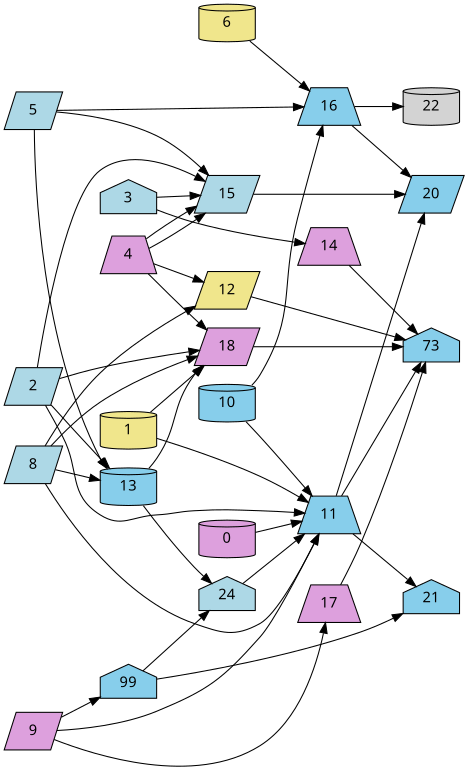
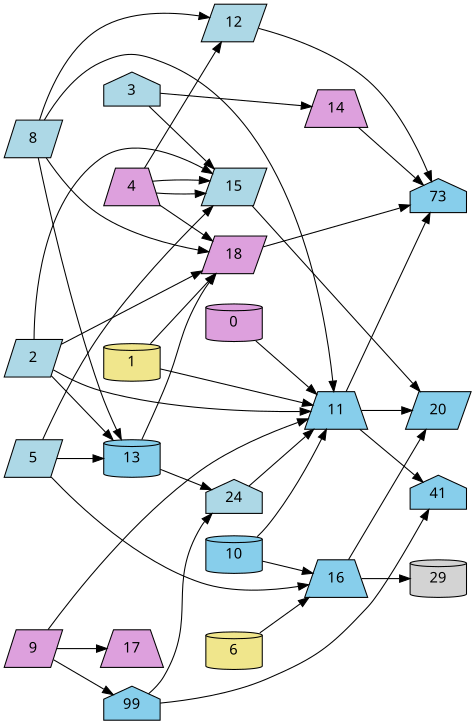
node "22": label "22" -> "29"
node "12": fillcolor khaki -> lightblue
edge "17" -> "73": removed
node "21": label "21" -> "41"
